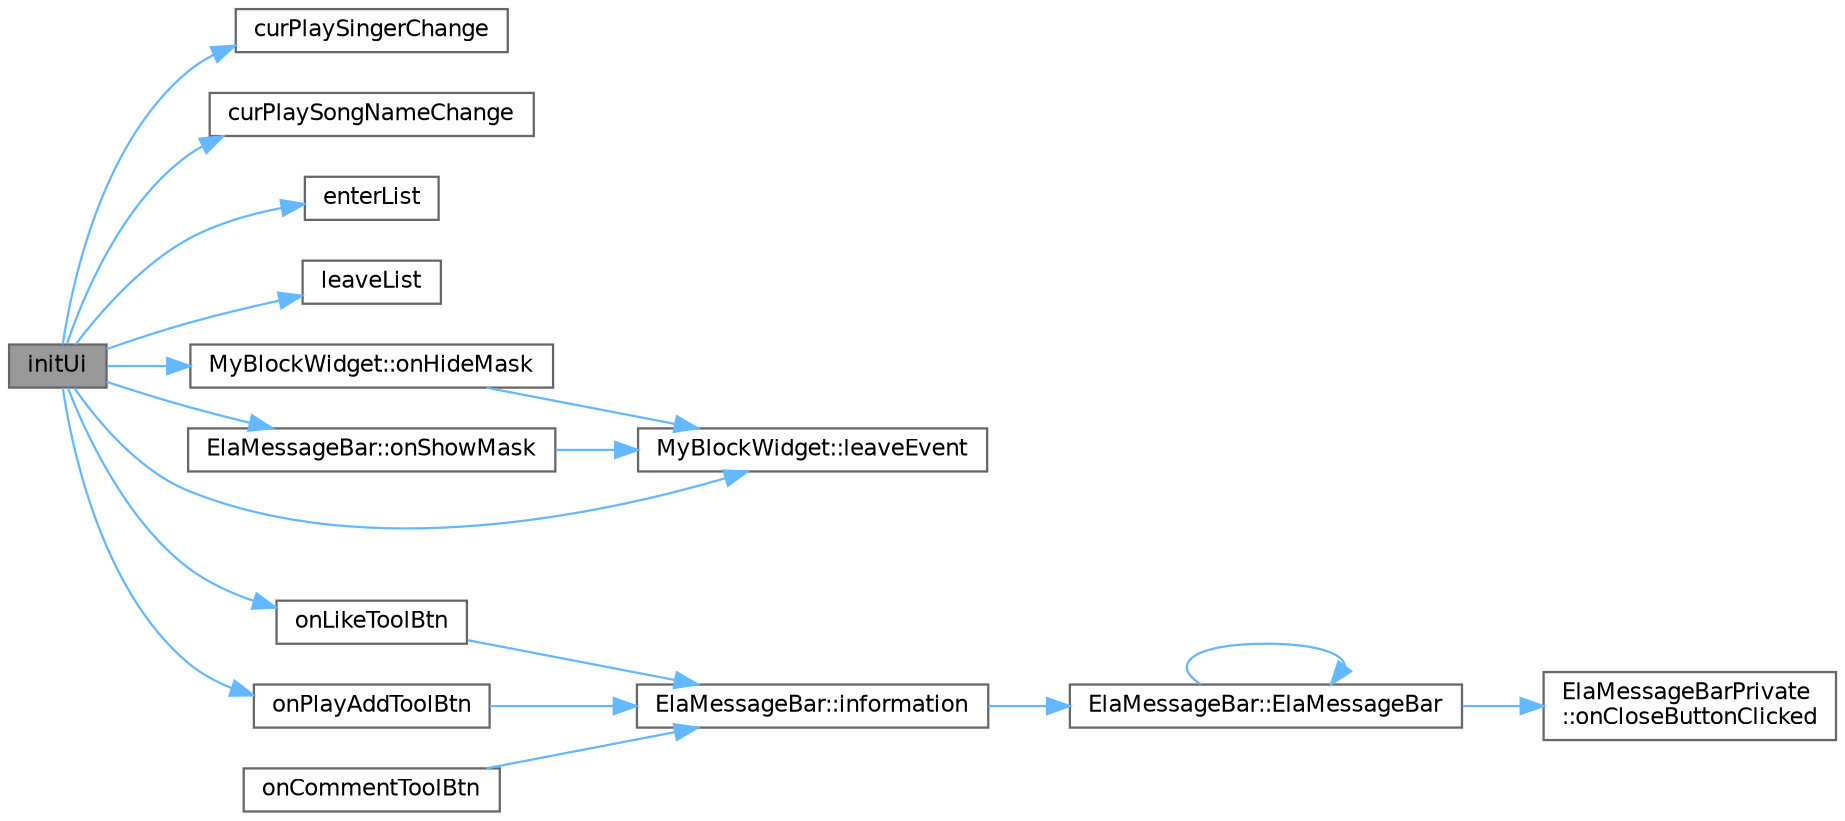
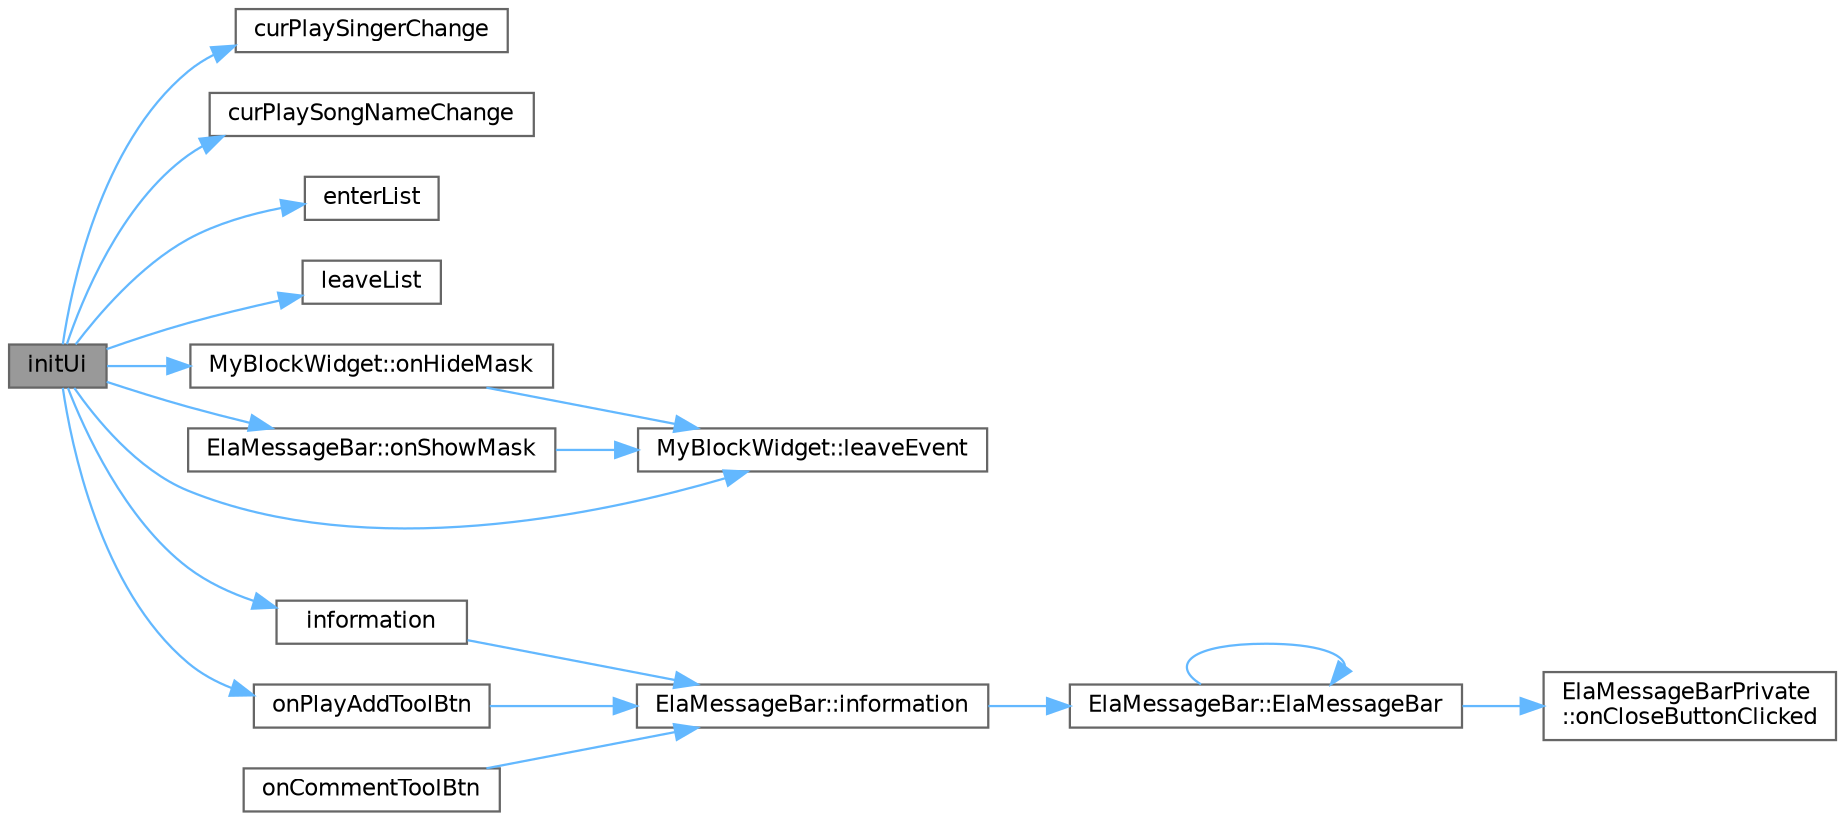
node "onLikeToolBtn": label "onLikeToolBtn" -> "information"
